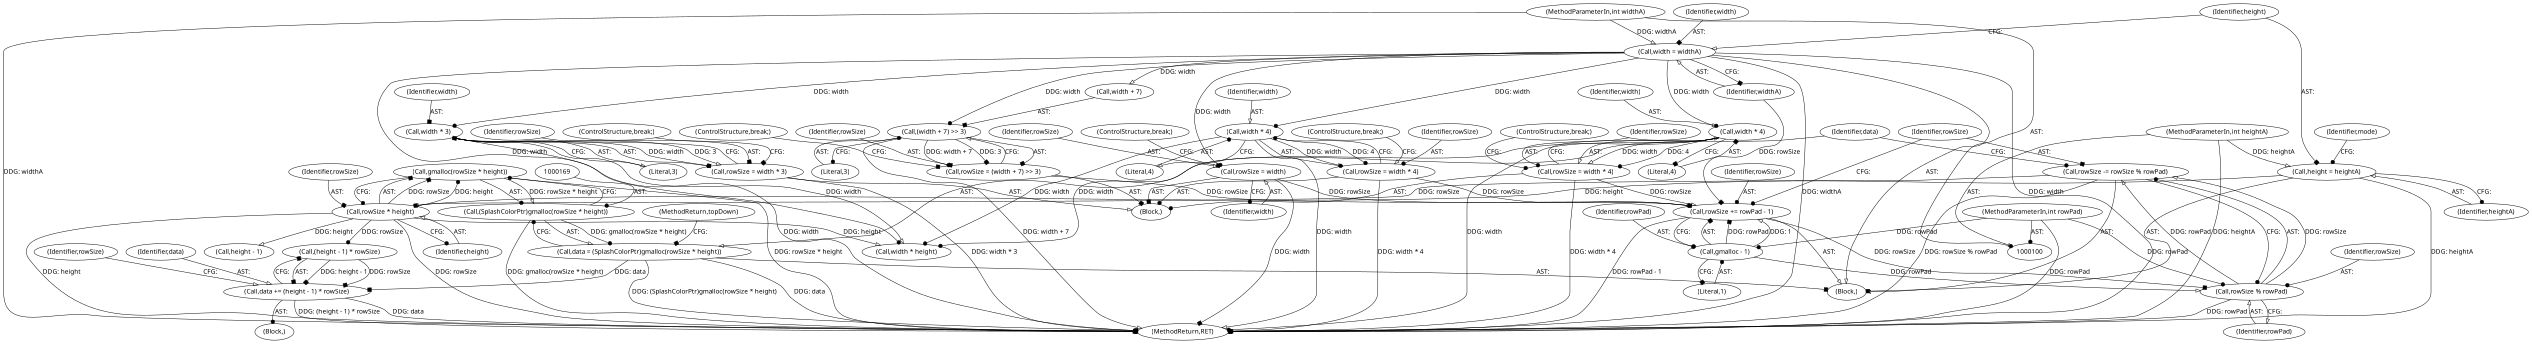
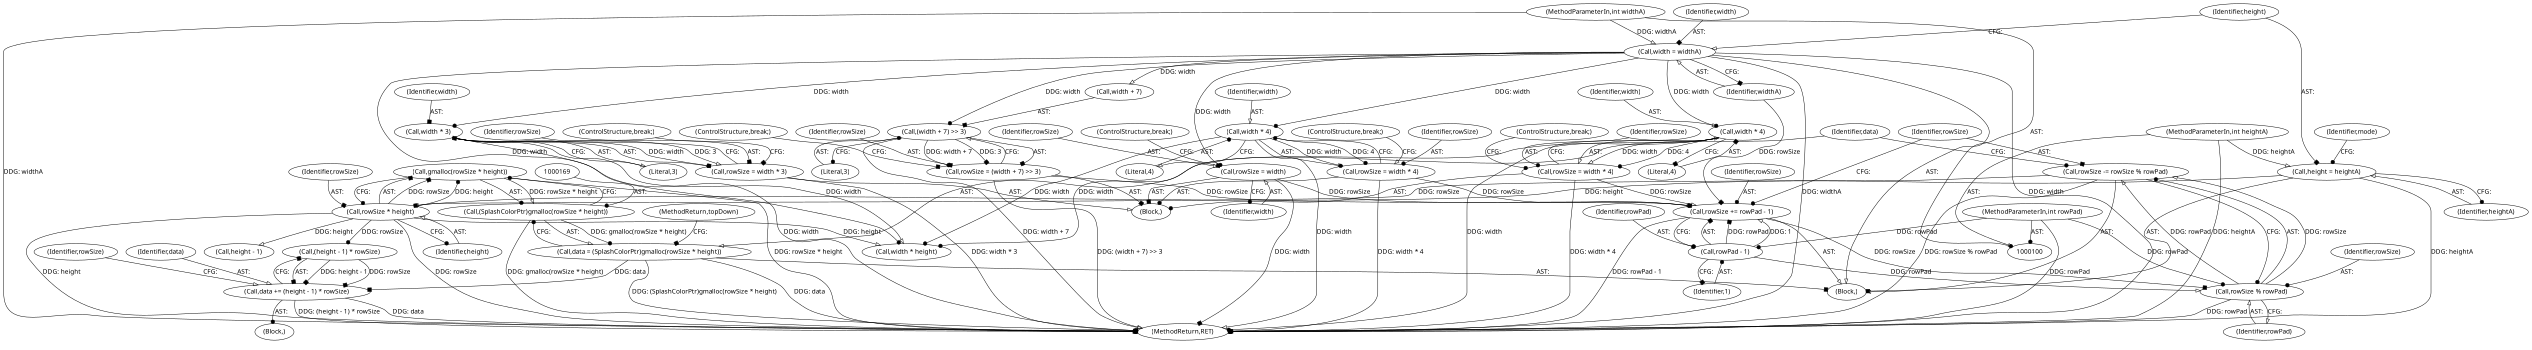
edge "(Call,rowSize = (width + 7) >> 3)" -> "(MethodReturn,RET)": added, label "DDG: (width + 7) >> 3"
node "(Call,gmalloc - 1)": label "(Call,gmalloc - 1)" -> "(Call,rowPad - 1)"
node "(Literal,1)": label "(Literal,1)" -> "(Identifier,1)"
